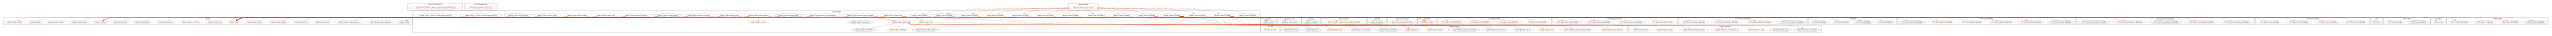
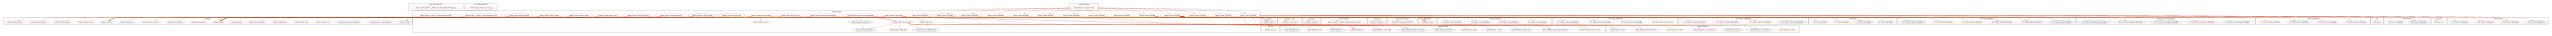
node "Catalyst::Request::_body": removed
